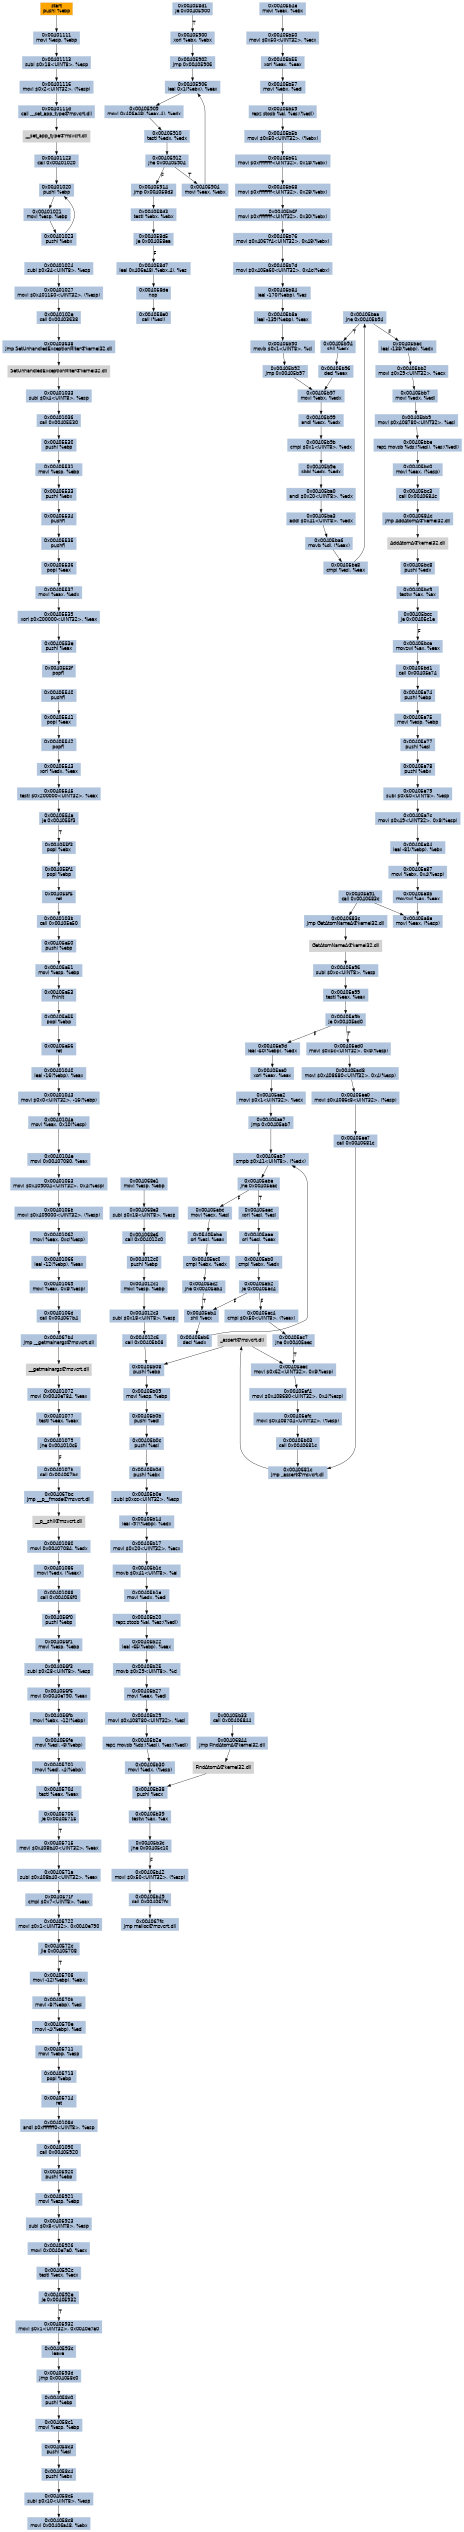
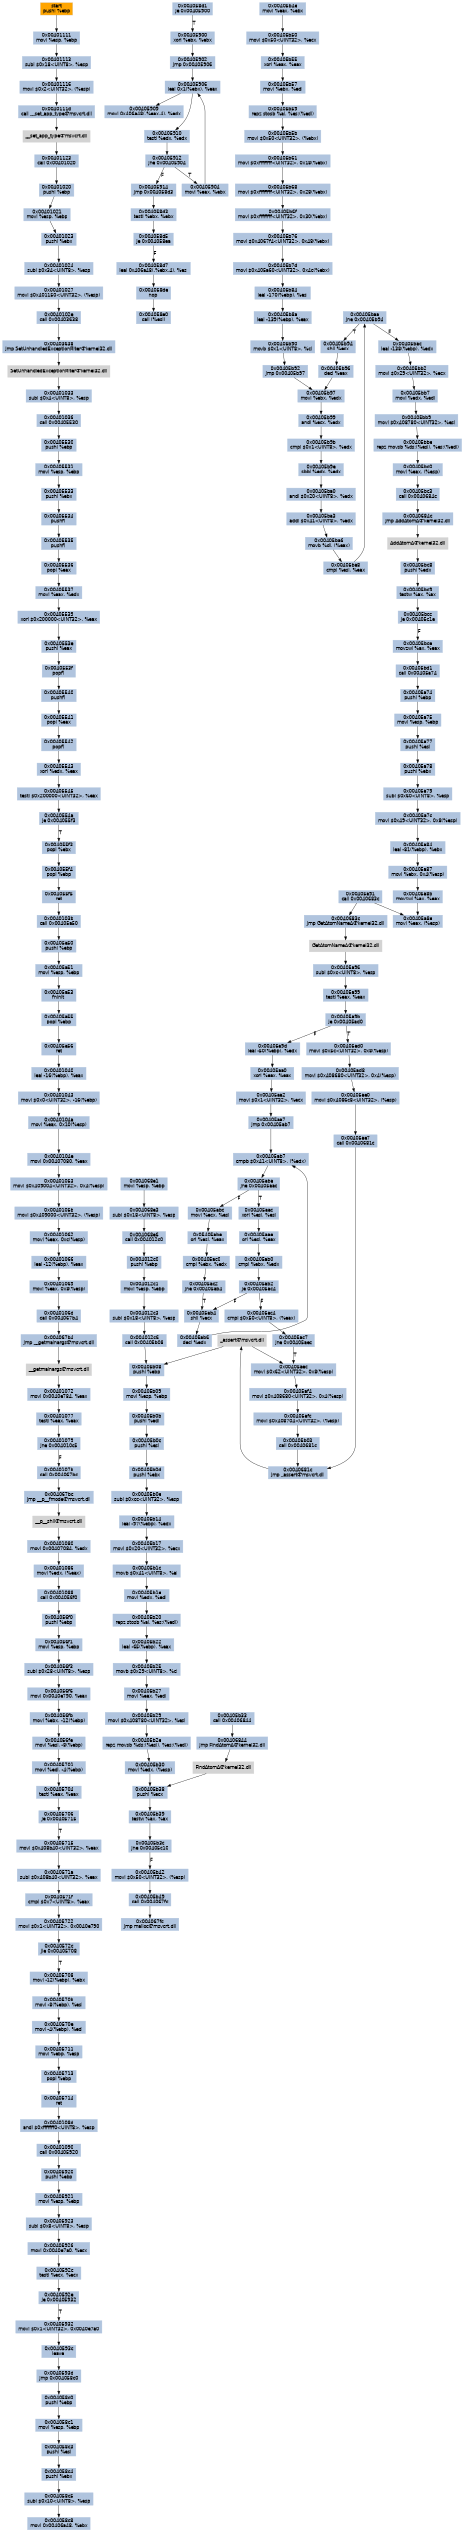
edge "0x00405909 movl 0x406a48(,%eax,4), %edx" -> "0x00405910 testl %edx, %edx": now "0x00405906 leal 0x1(%ebx), %eax" -> "0x00405910 testl %edx, %edx"
edge "0x00401023 pushl %ebx" -> "0x00401020 pushl %ebp": now "0x00401023 pushl %ebx" -> "0x00401024 subl $0x34<UINT8>, %esp"
edge "0x0040553f popfl" -> "0x00405540 pushfl": added
